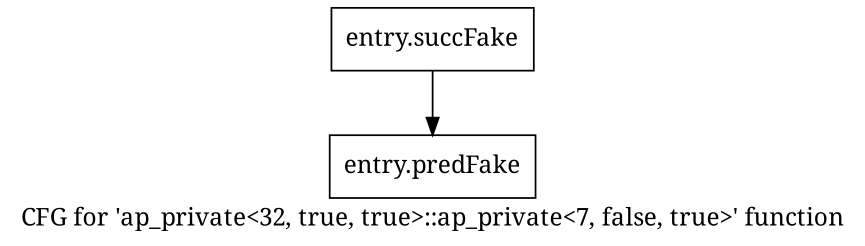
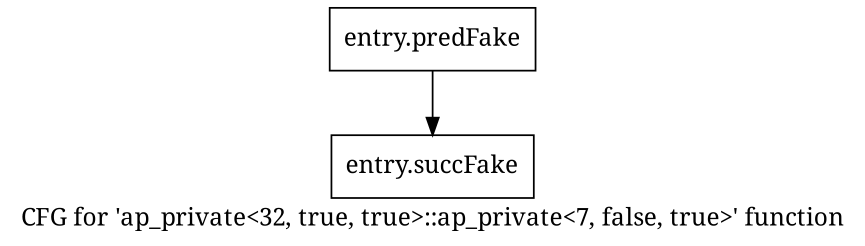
edge "entry.succFake" -> "entry.predFake": reversed
